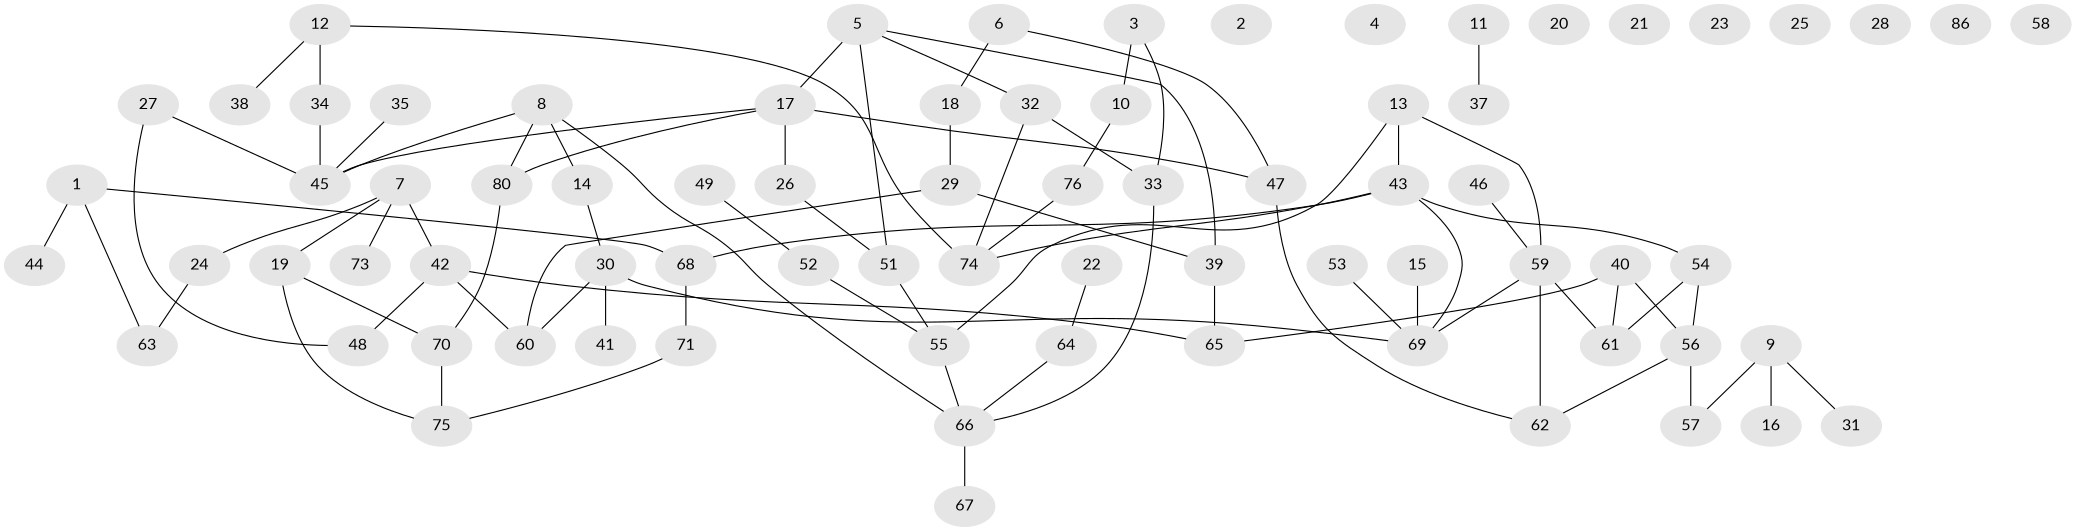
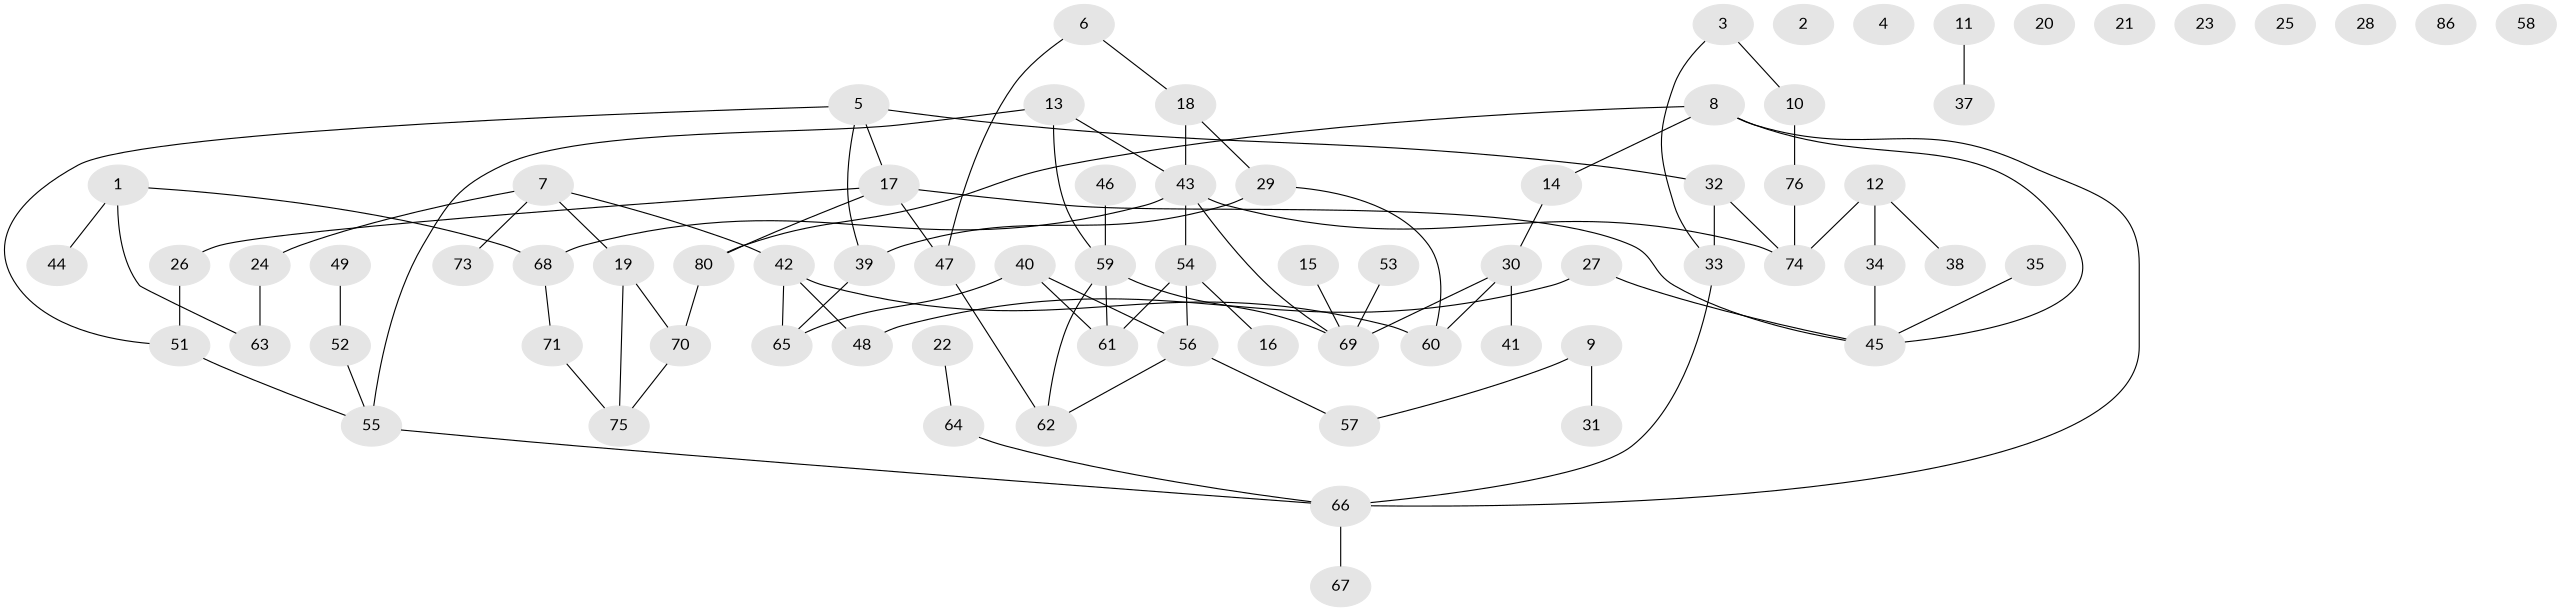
edge "18" -- "43": added
edge "9" -- "16": now "54" -- "16"
